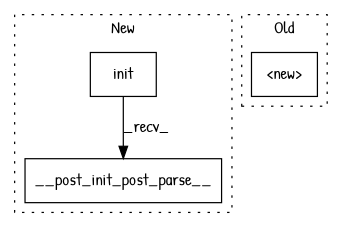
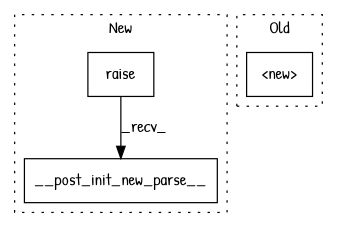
node "init": label "init" -> "raise"
node "__post_init_post_parse__": label "__post_init_post_parse__" -> "__post_init_new_parse__"
